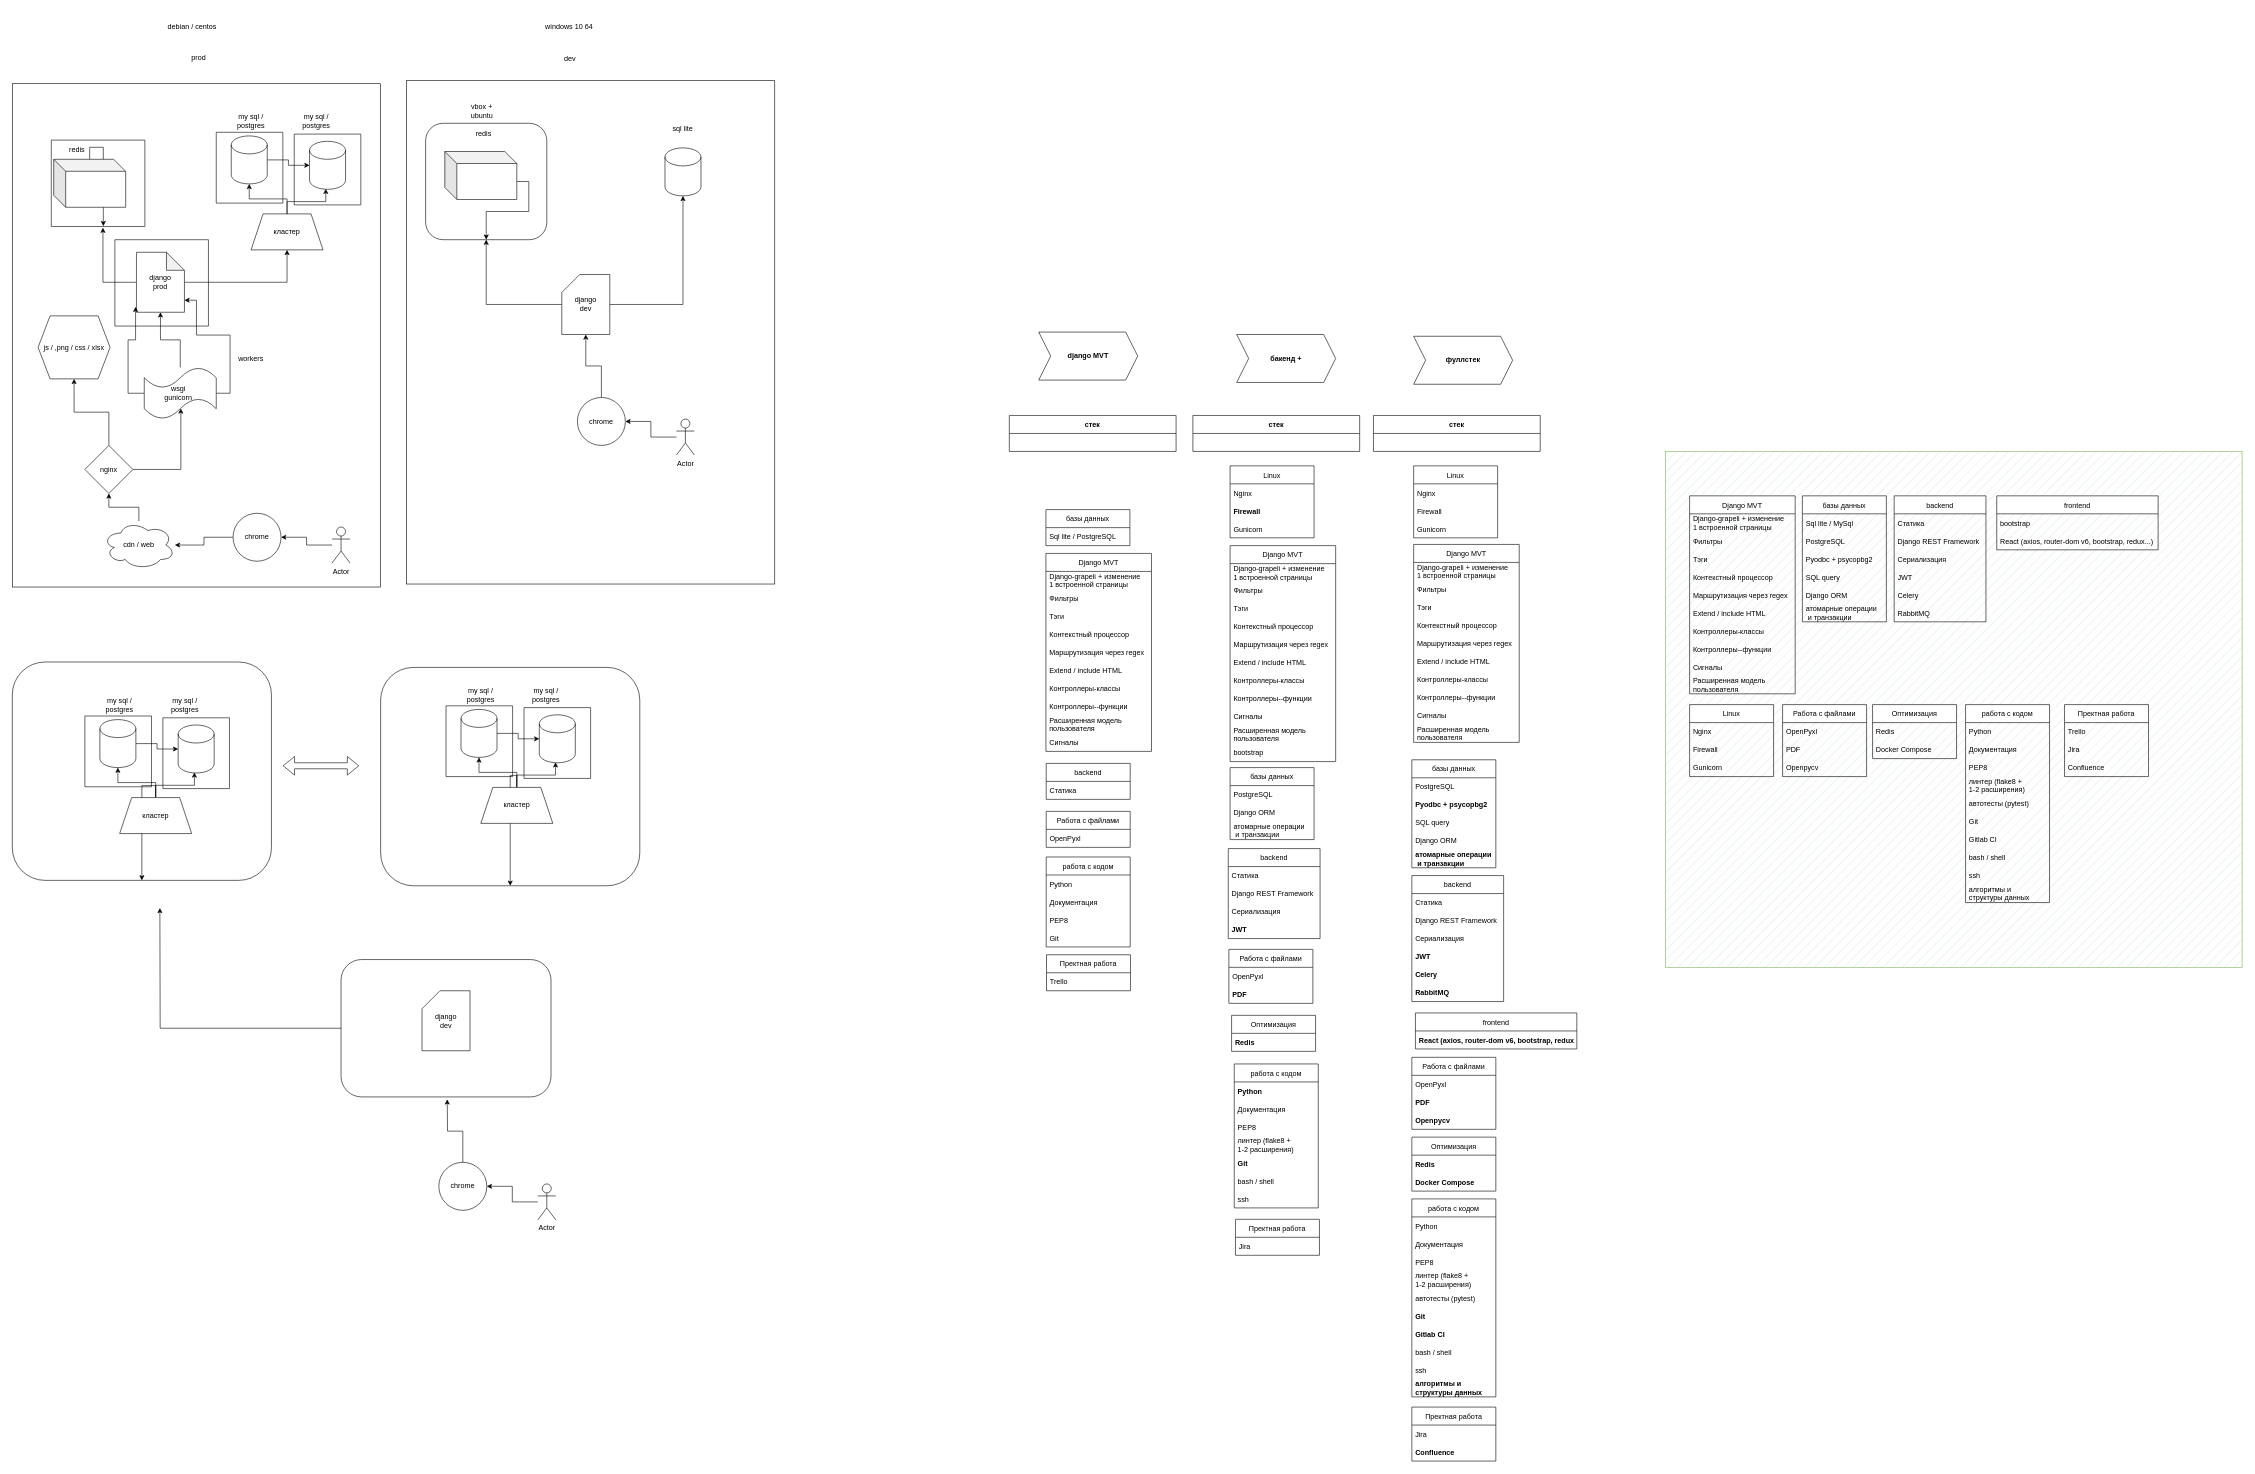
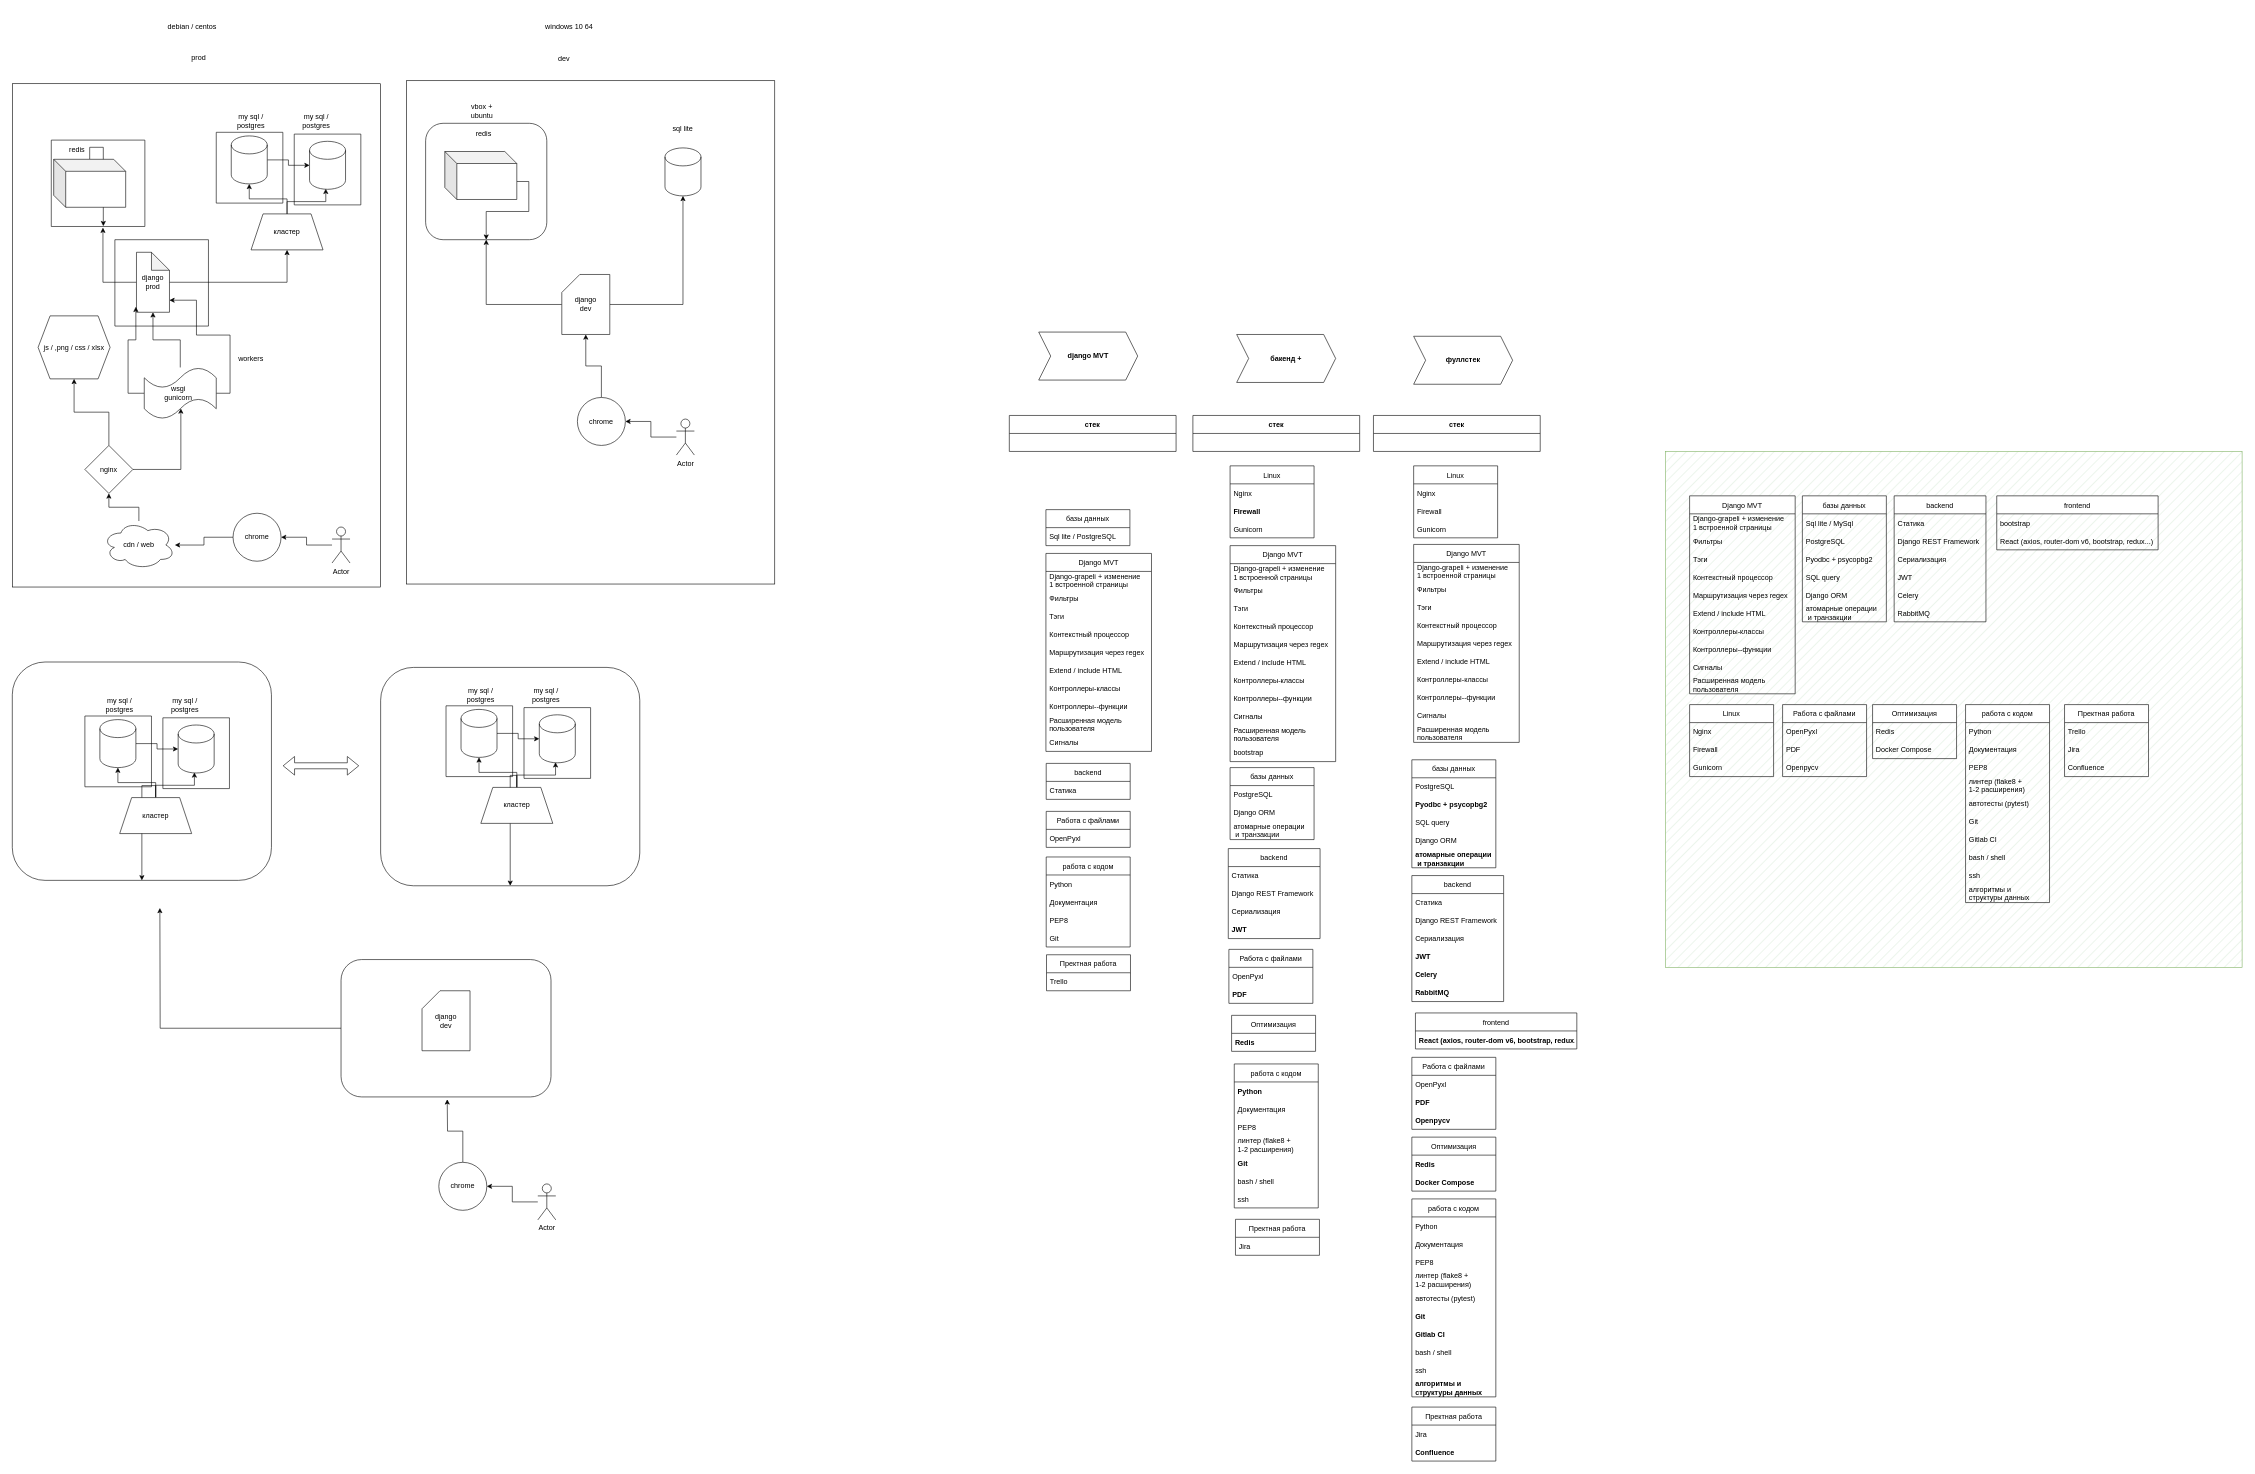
node "dev": moved (570, 59) -> (564, 59)
node "django prod": size 48x60 -> 33x60
